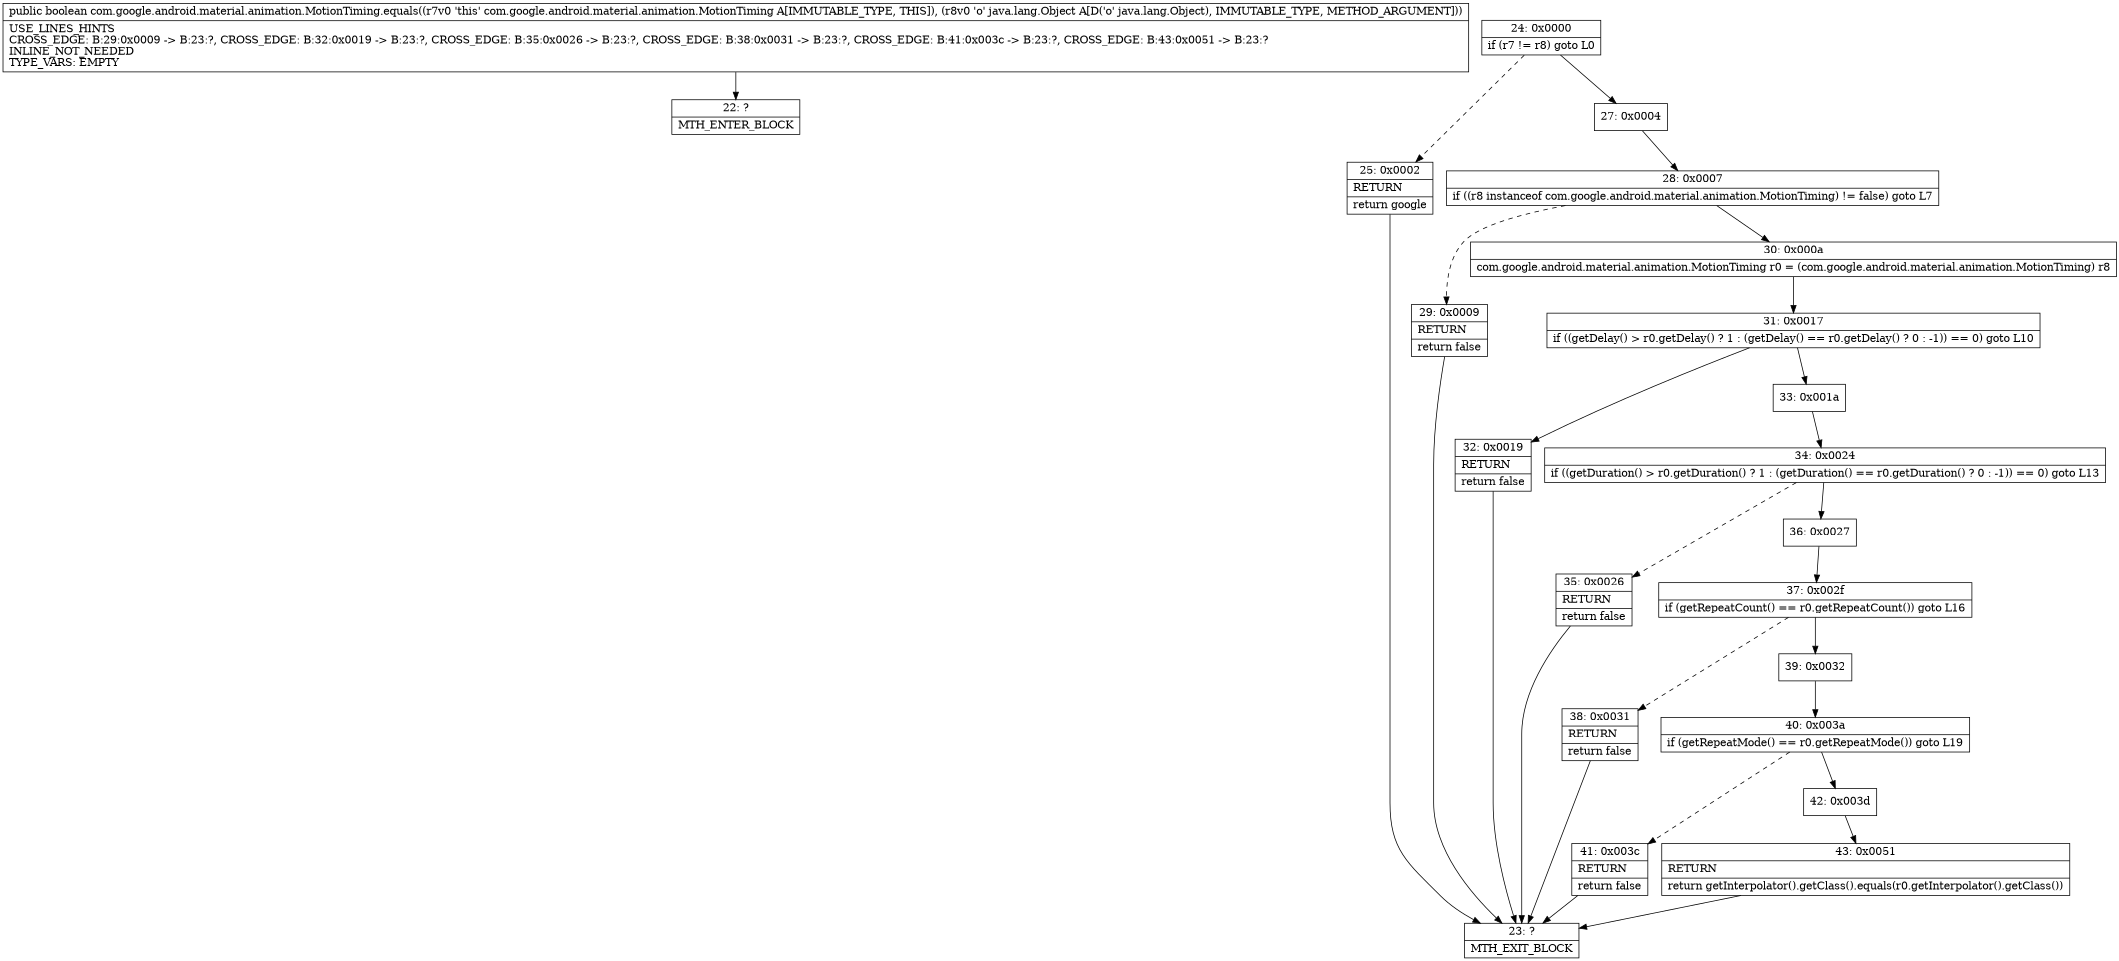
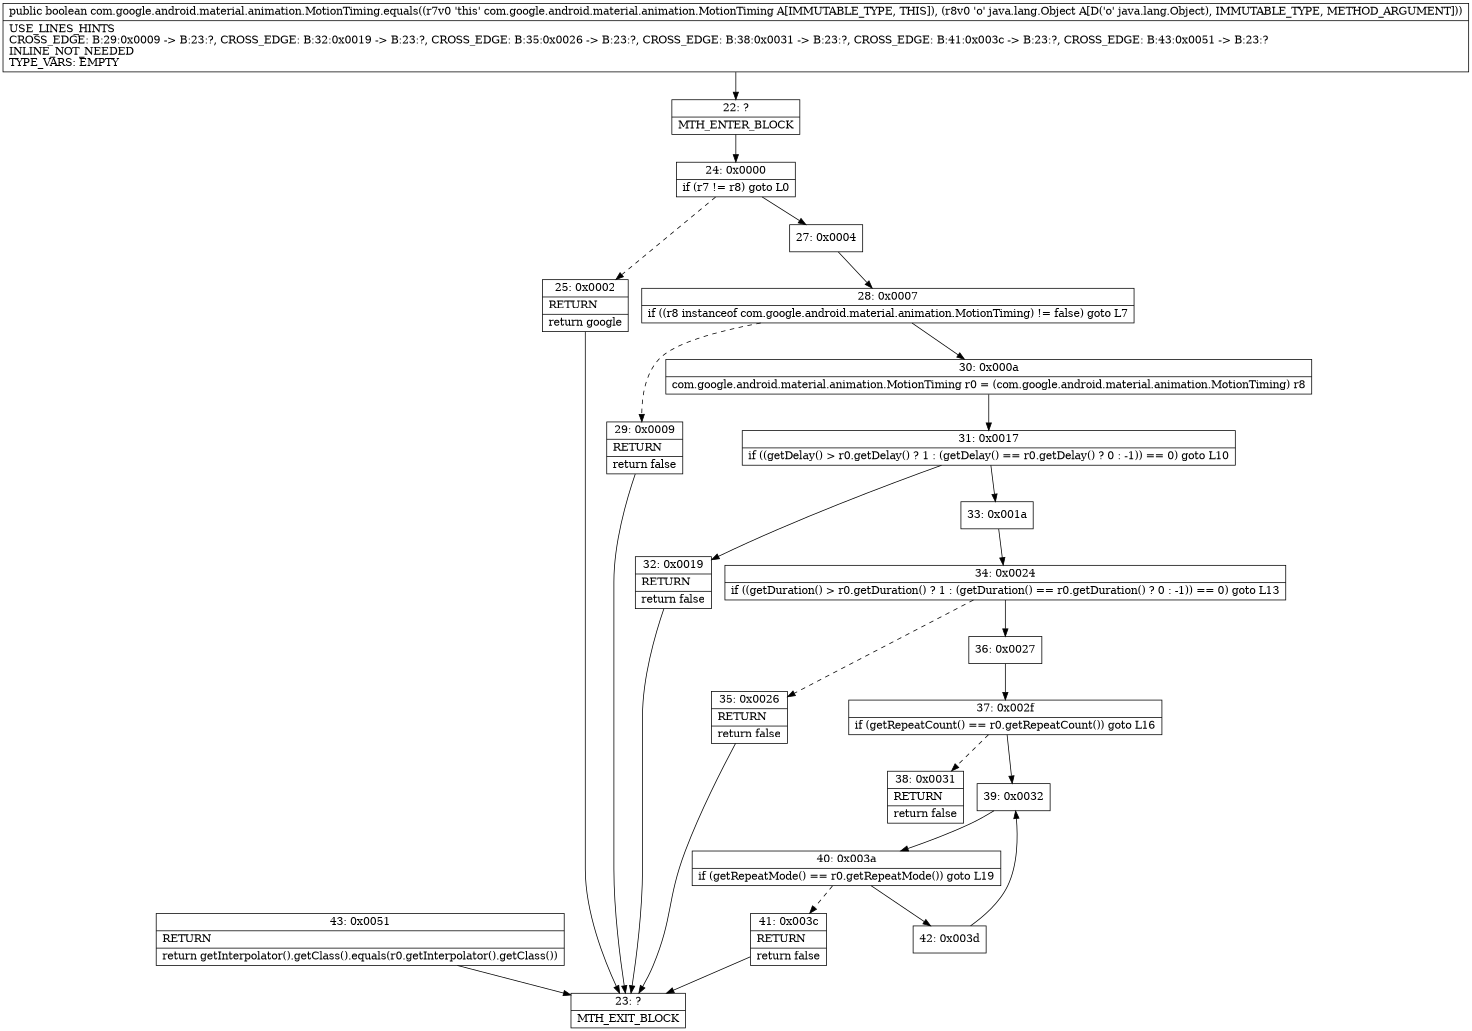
edge "22: ?" -> "24: 0x0000": added
edge "42: 0x003d" -> "43: 0x0051": now "42: 0x003d" -> "39: 0x0032"
edge "38: 0x0031" -> "23: ?": removed
